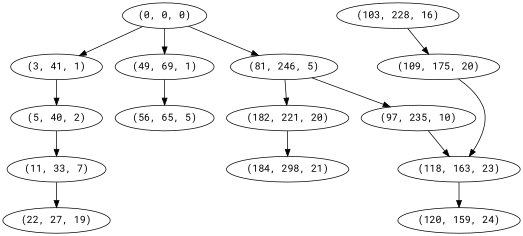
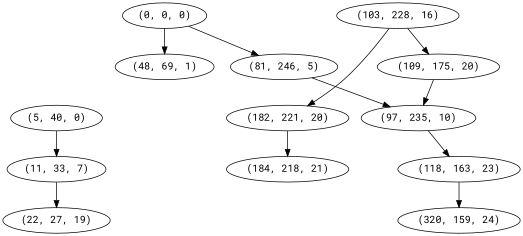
node "(3, 41, 1)": removed
node "(49, 69, 1)": label "(49, 69, 1)" -> "(48, 69, 1)"
edge "(81, 246, 5)" -> "(182, 221, 20)": now "(103, 228, 16)" -> "(182, 221, 20)"
edge "(109, 175, 20)" -> "(118, 163, 23)": now "(109, 175, 20)" -> "(97, 235, 10)"
node "(5, 40, 2)": label "(5, 40, 2)" -> "(5, 40, 0)"
node "(56, 65, 5)": removed
node "(184, 298, 21)": label "(184, 298, 21)" -> "(184, 218, 21)"
node "(120, 159, 24)": label "(120, 159, 24)" -> "(320, 159, 24)"
